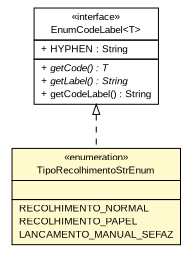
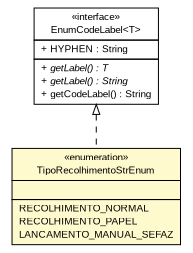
node "EnumCodeLabel<T>": text "+ getCode() : T" -> "+ getLabel() : T"
